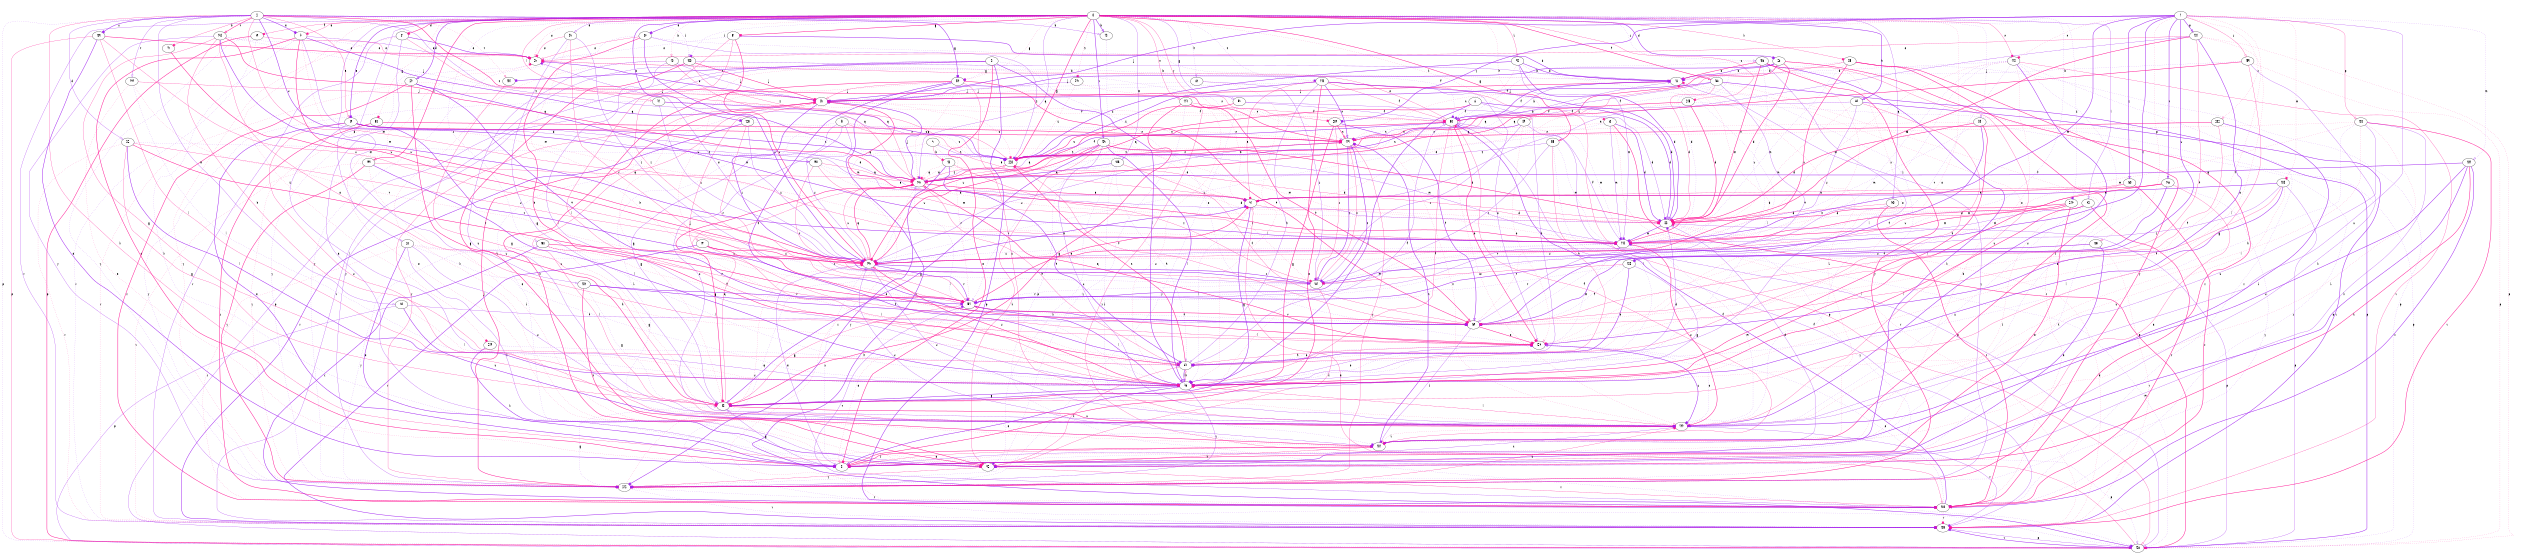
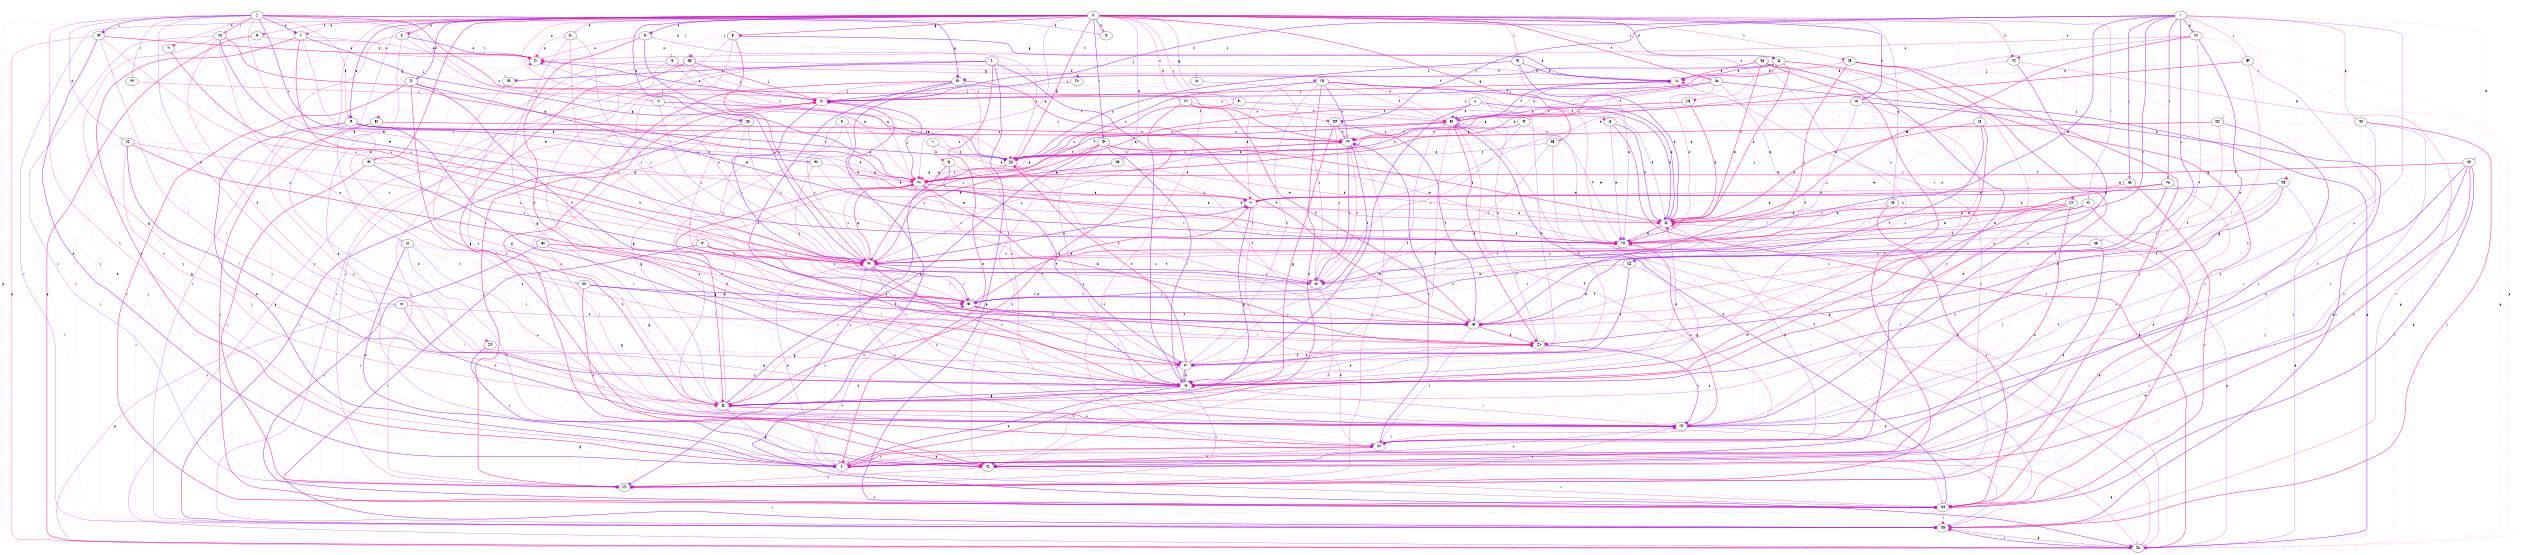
edge "109" -> "144": color purple -> deeppink
